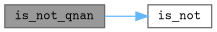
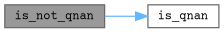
node "is_not": label "is_not" -> "is_qnan"
